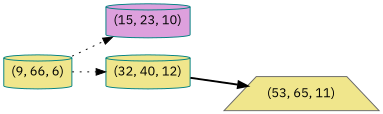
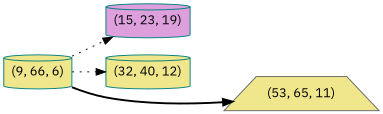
node "(15, 23, 10)": label "(15, 23, 10)" -> "(15, 23, 19)"
edge "(32, 40, 12)" -> "(53, 65, 11)": now "(9, 66, 6)" -> "(53, 65, 11)"
